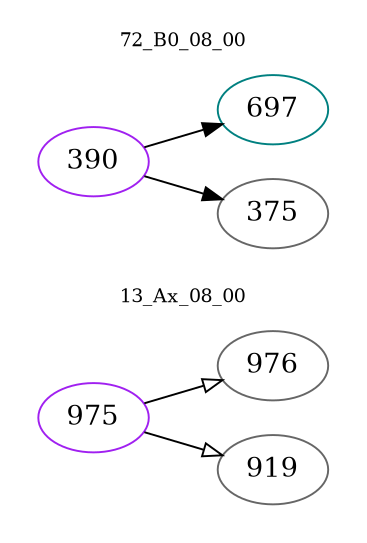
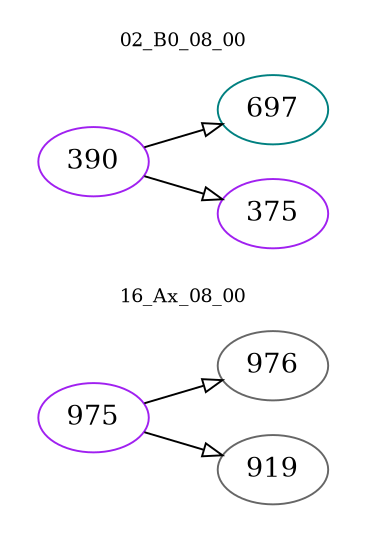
cluster "72_B0_08_00": label "72_B0_08_00" -> "02_B0_08_00"
edge "390" -> "697": arrowhead normal -> onormal
edge "390" -> "375": arrowhead normal -> onormal
node "375": color gray40 -> purple
cluster "13_Ax_08_00": label "13_Ax_08_00" -> "16_Ax_08_00"
